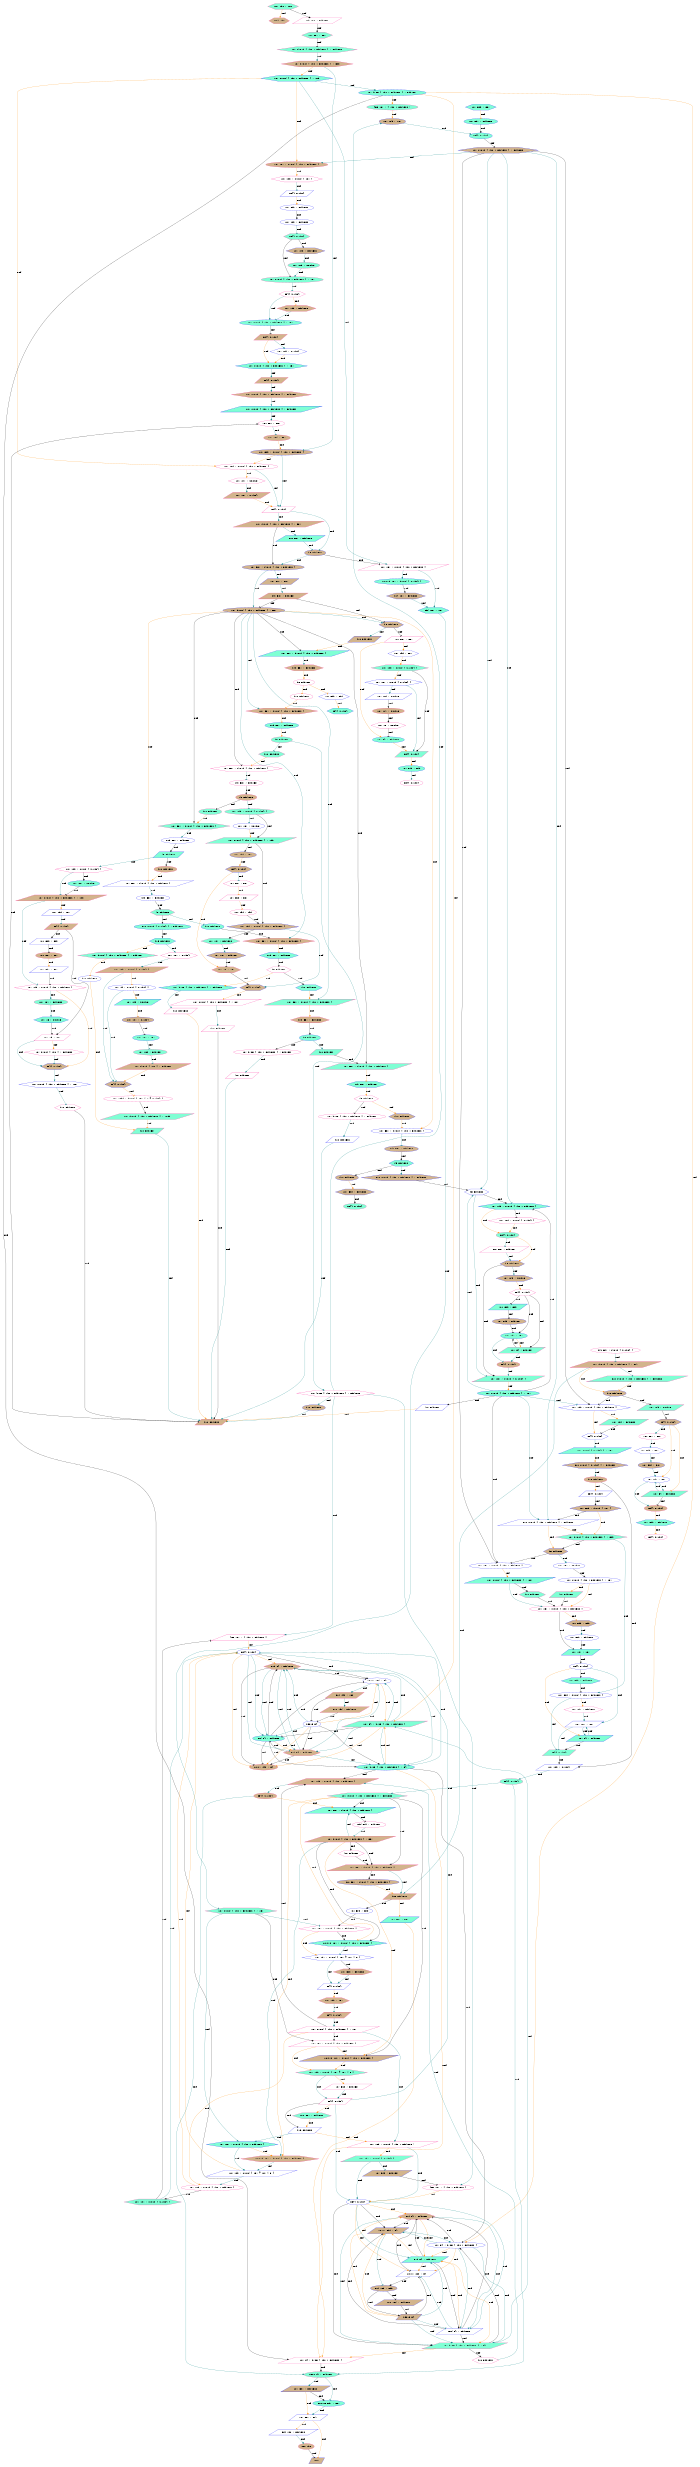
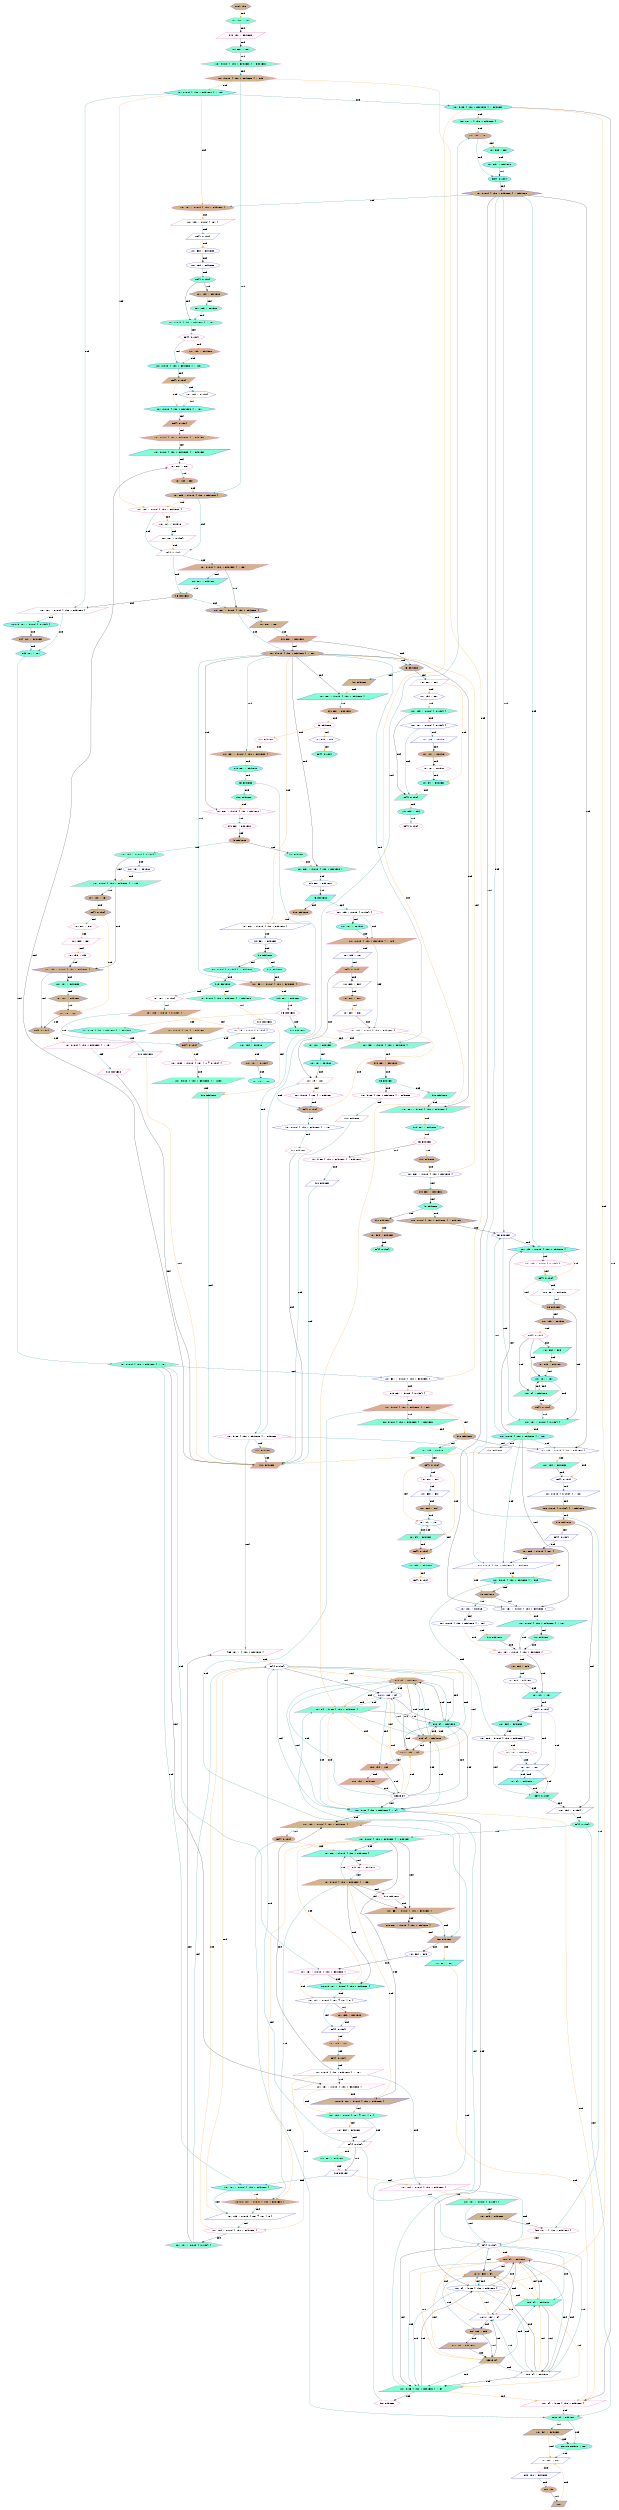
edge "mov rbp , rsp" -> "push rbp": reversed
node "push rbp": color deeppink -> blue
edge "mov rdi , rcx" -> "mov esi , eax": added, label "CFG"
node "mov rdi , qword [ rcx ]": shape hexagon -> parallelogram
node "mov rcx , symbol": fillcolor tan -> white
node "mov r8d , address": removed
node "mov edx , dword [ rbp - address ]": added
node "mov qword [ symbol ] , rax": fillcolor aquamarine -> white
node "mov edi , ecx": shape hexagon -> parallelogram
node "mov dword [ rbp - address ] , esi": color deeppink -> blue
edge "mov dword [ rbp - address ] , esi" -> "mov esi , dword [ rbp - address ]": reversed
edge "movzx r9d , al" -> "and r9d , r8d": added, label "DFG"
node "add add , address": label "add add , address" -> "add eax , address"
node "jge address": color deeppink -> blue
edge "mov cl , byte [ rbp - address ]" -> "test cl , address": color black -> darkorange
node "test cl , address": shape ellipse -> hexagon
node "cmovne edx , eax": label "cmovne edx , eax" -> "cmovne string , eax"
edge "mov eax , edx" -> "retn": reversed
edge "add rsp , address" -> "pop rbp": arrowhead diamond -> tee
